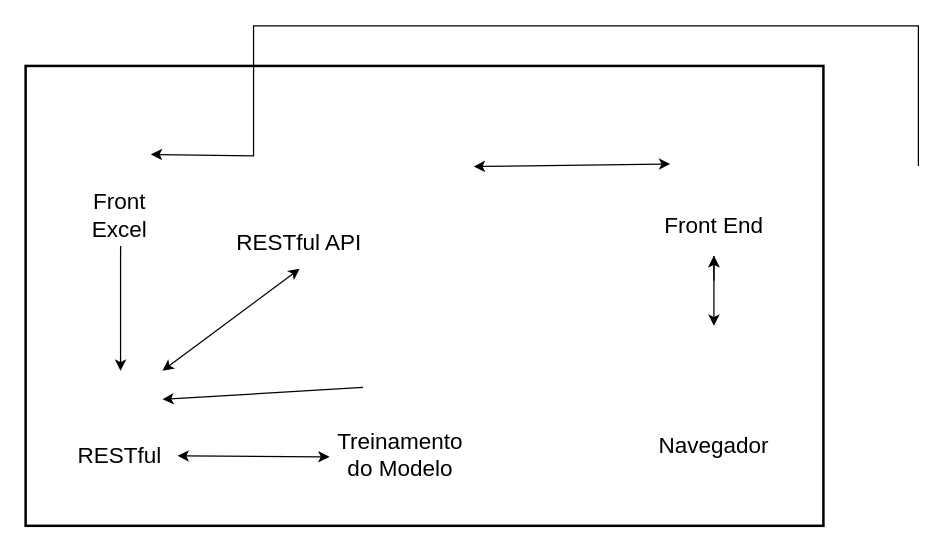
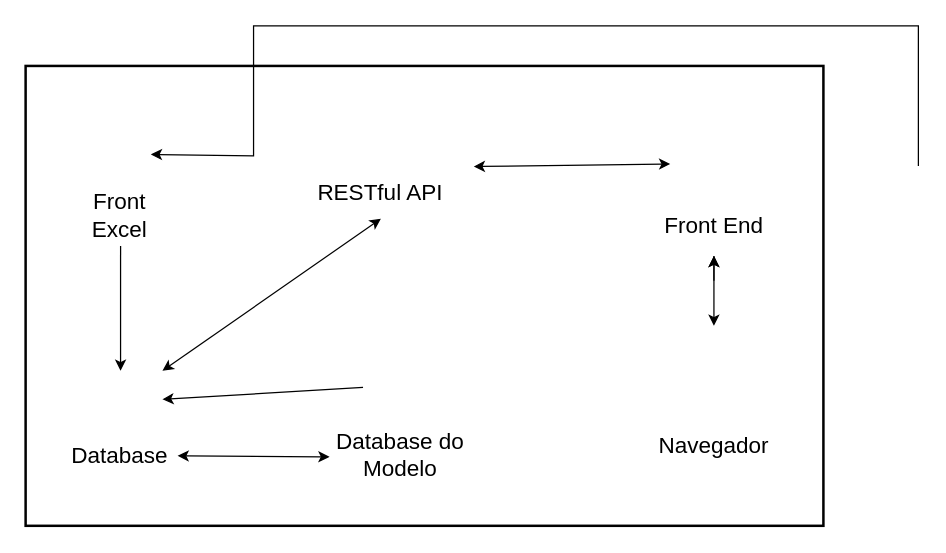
node "RESTful API": moved (300, 243) -> (381, 193)
node "RESTful": label "RESTful" -> "Database"
node "Treinamento do Modelo": label "Treinamento do Modelo" -> "Database do Modelo"
